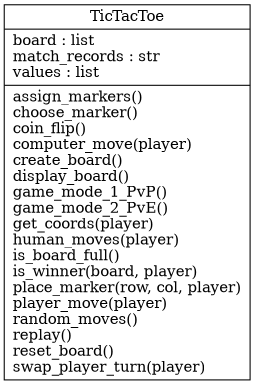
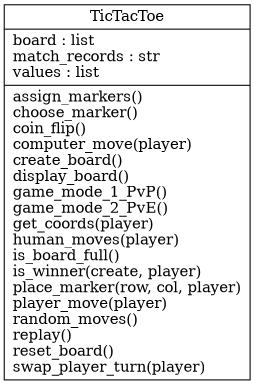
node "TicTacToe": text "is_winner(board, player)" -> "is_winner(create, player)"
